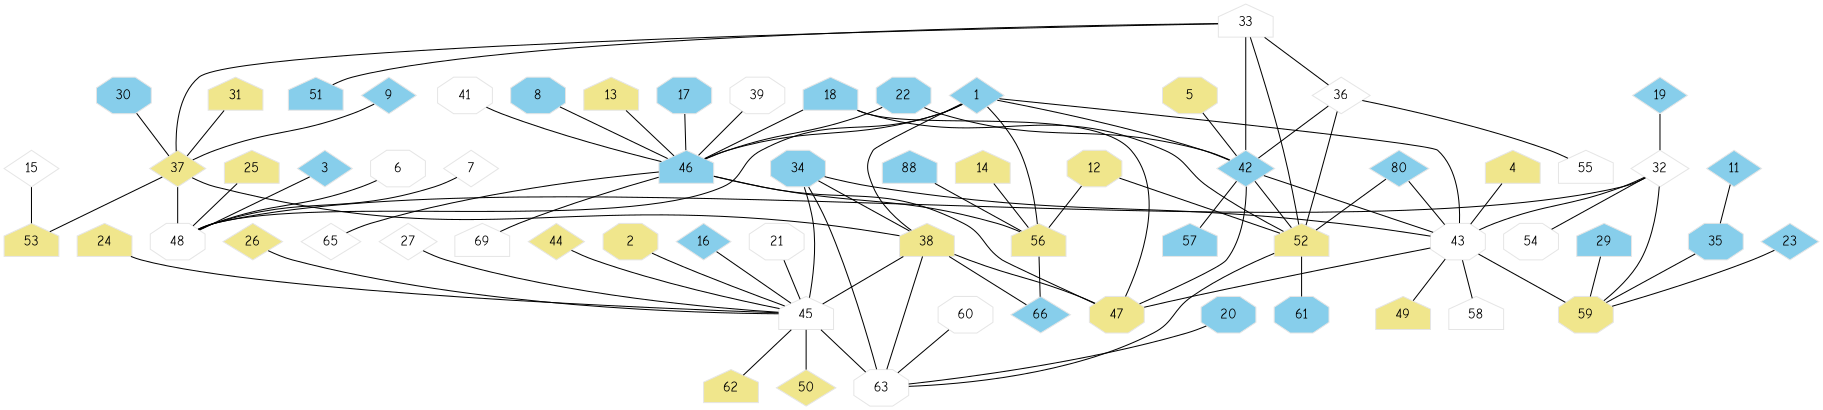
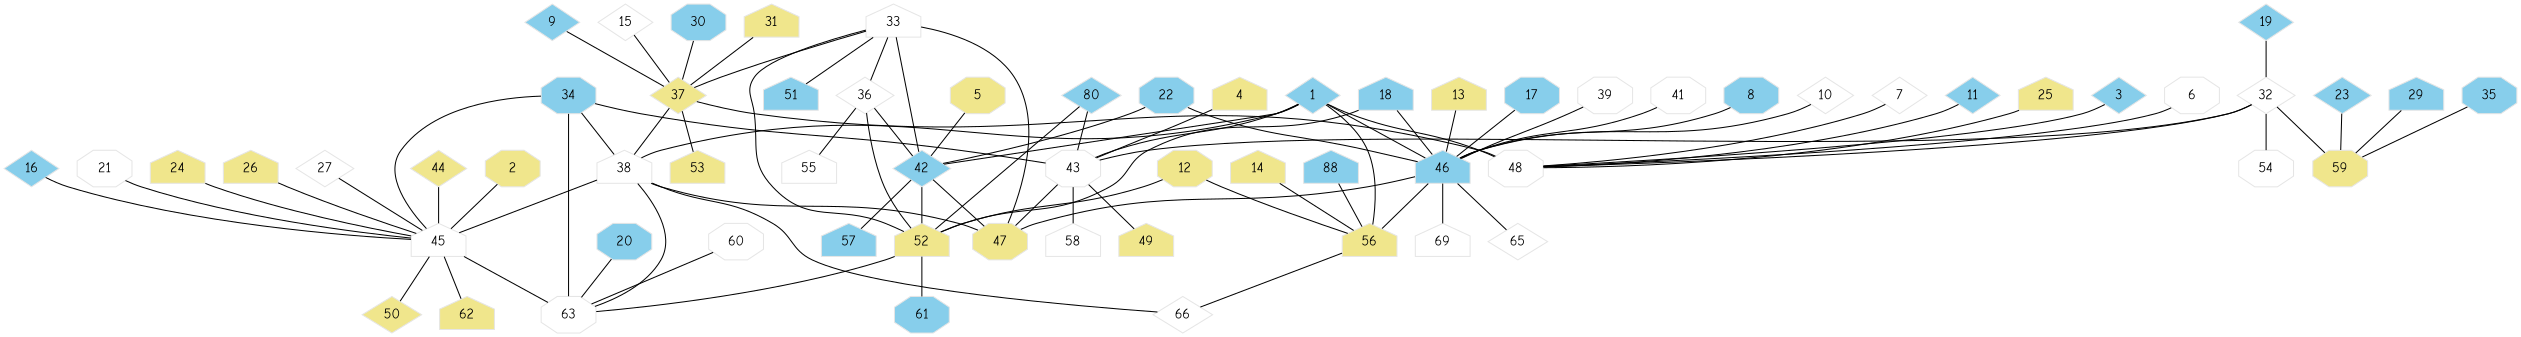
node "10": added
edge "18" -- "47": now "33" -- "47"
edge "42" -- "43": removed
edge "11" -- "35": now "11" -- "48"
edge "15" -- "53": now "15" -- "37"
node "26": shape diamond -> house
node "38": fillcolor khaki -> white
edge "43" -- "59": removed
node "66": fillcolor skyblue -> white
